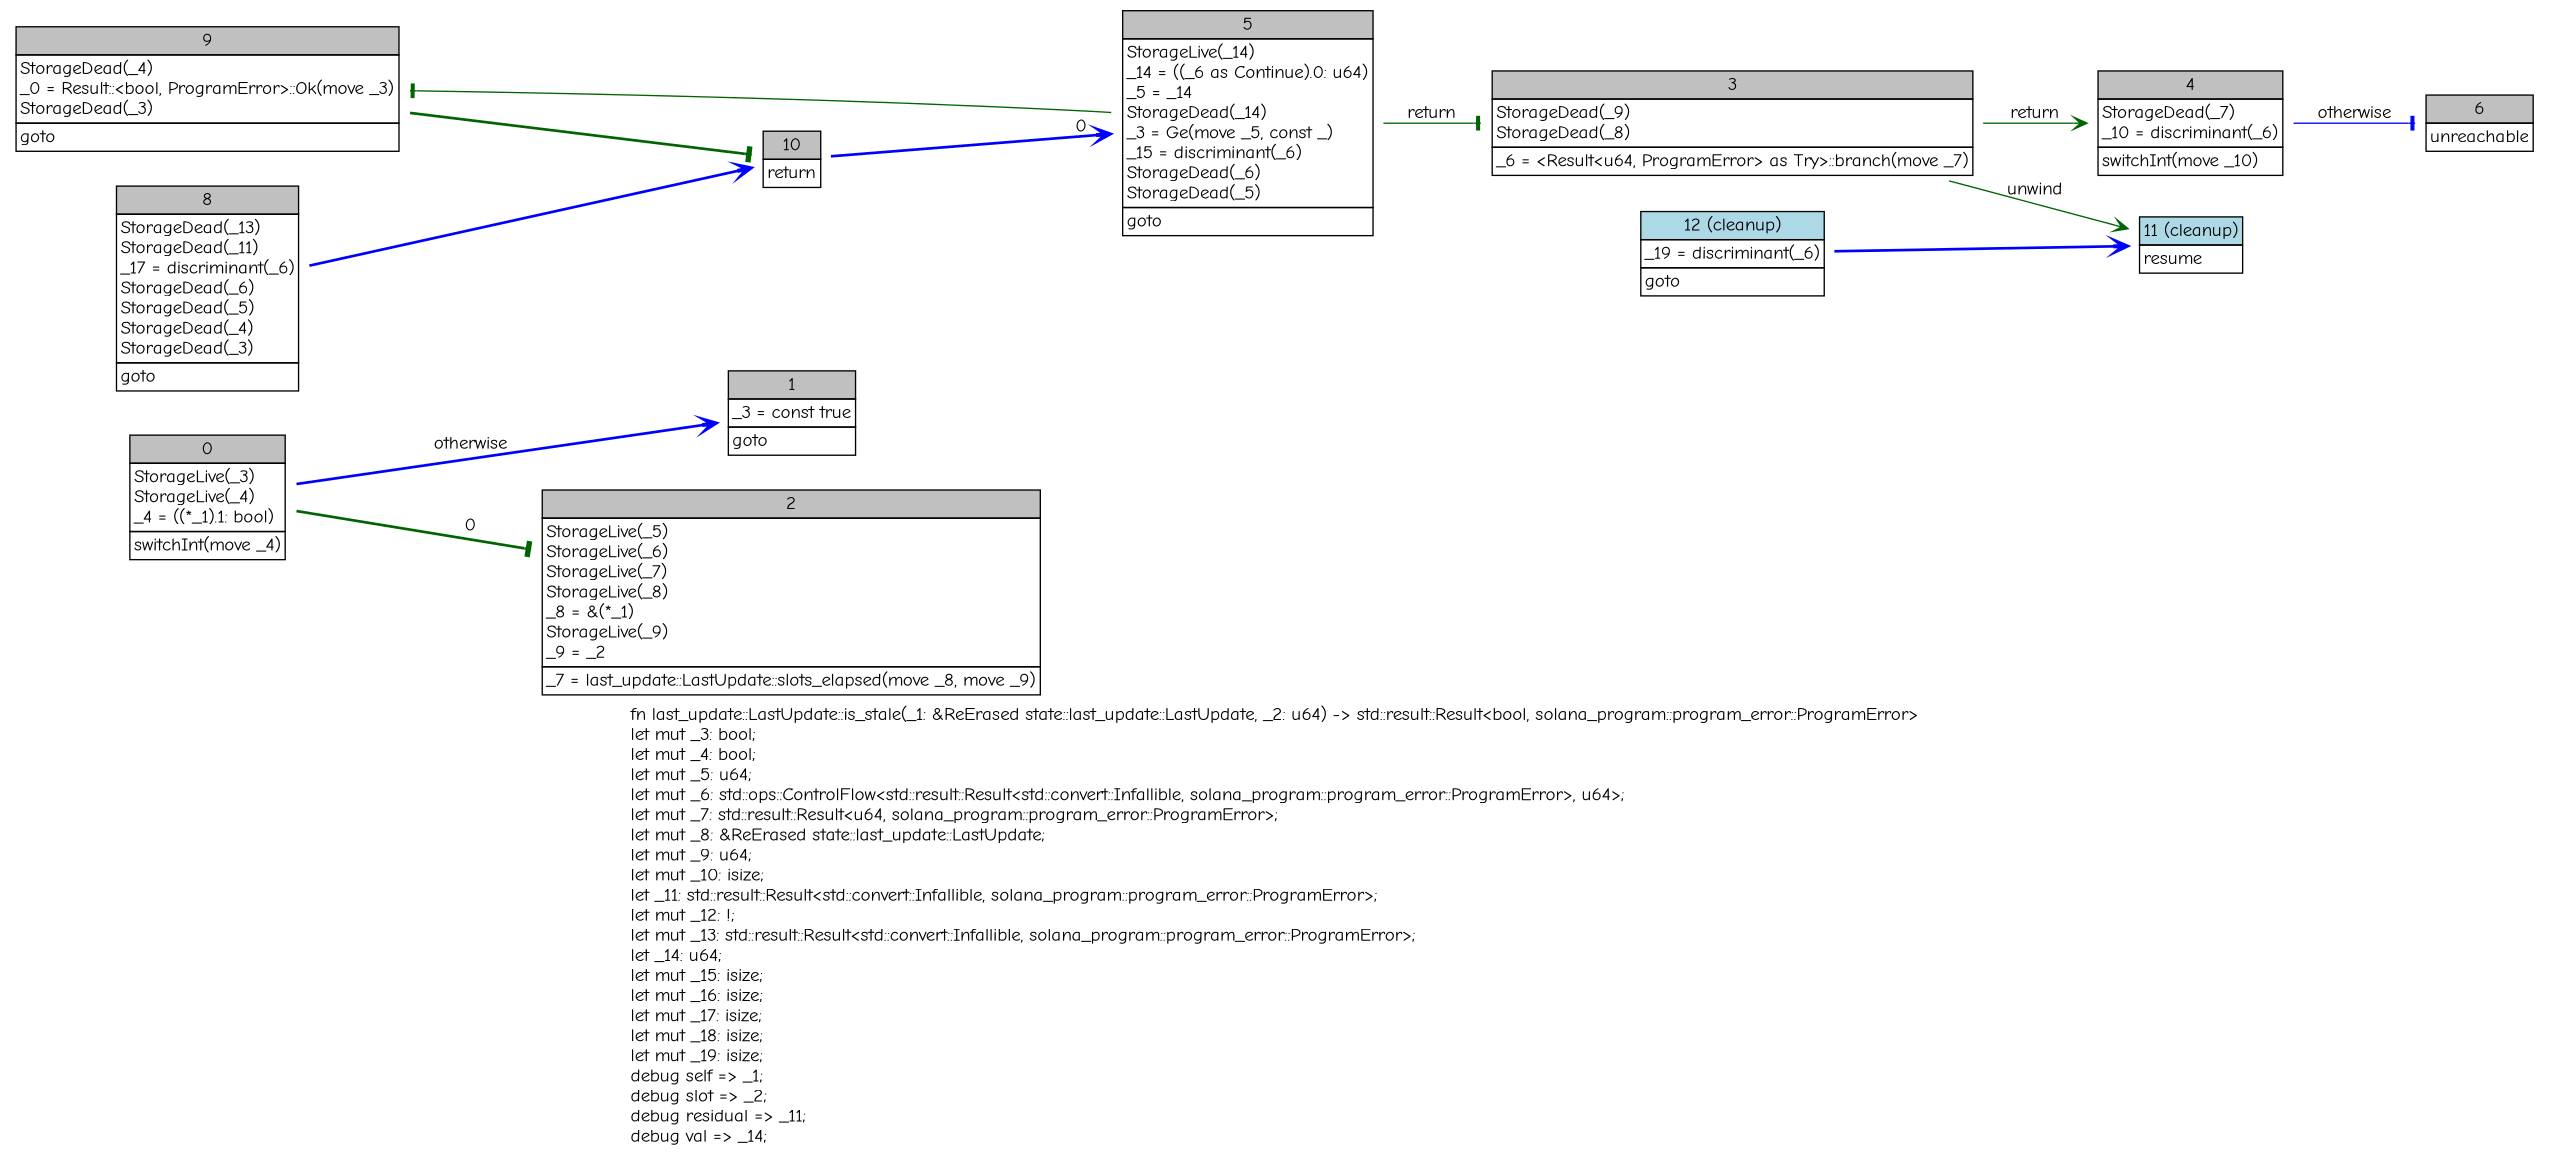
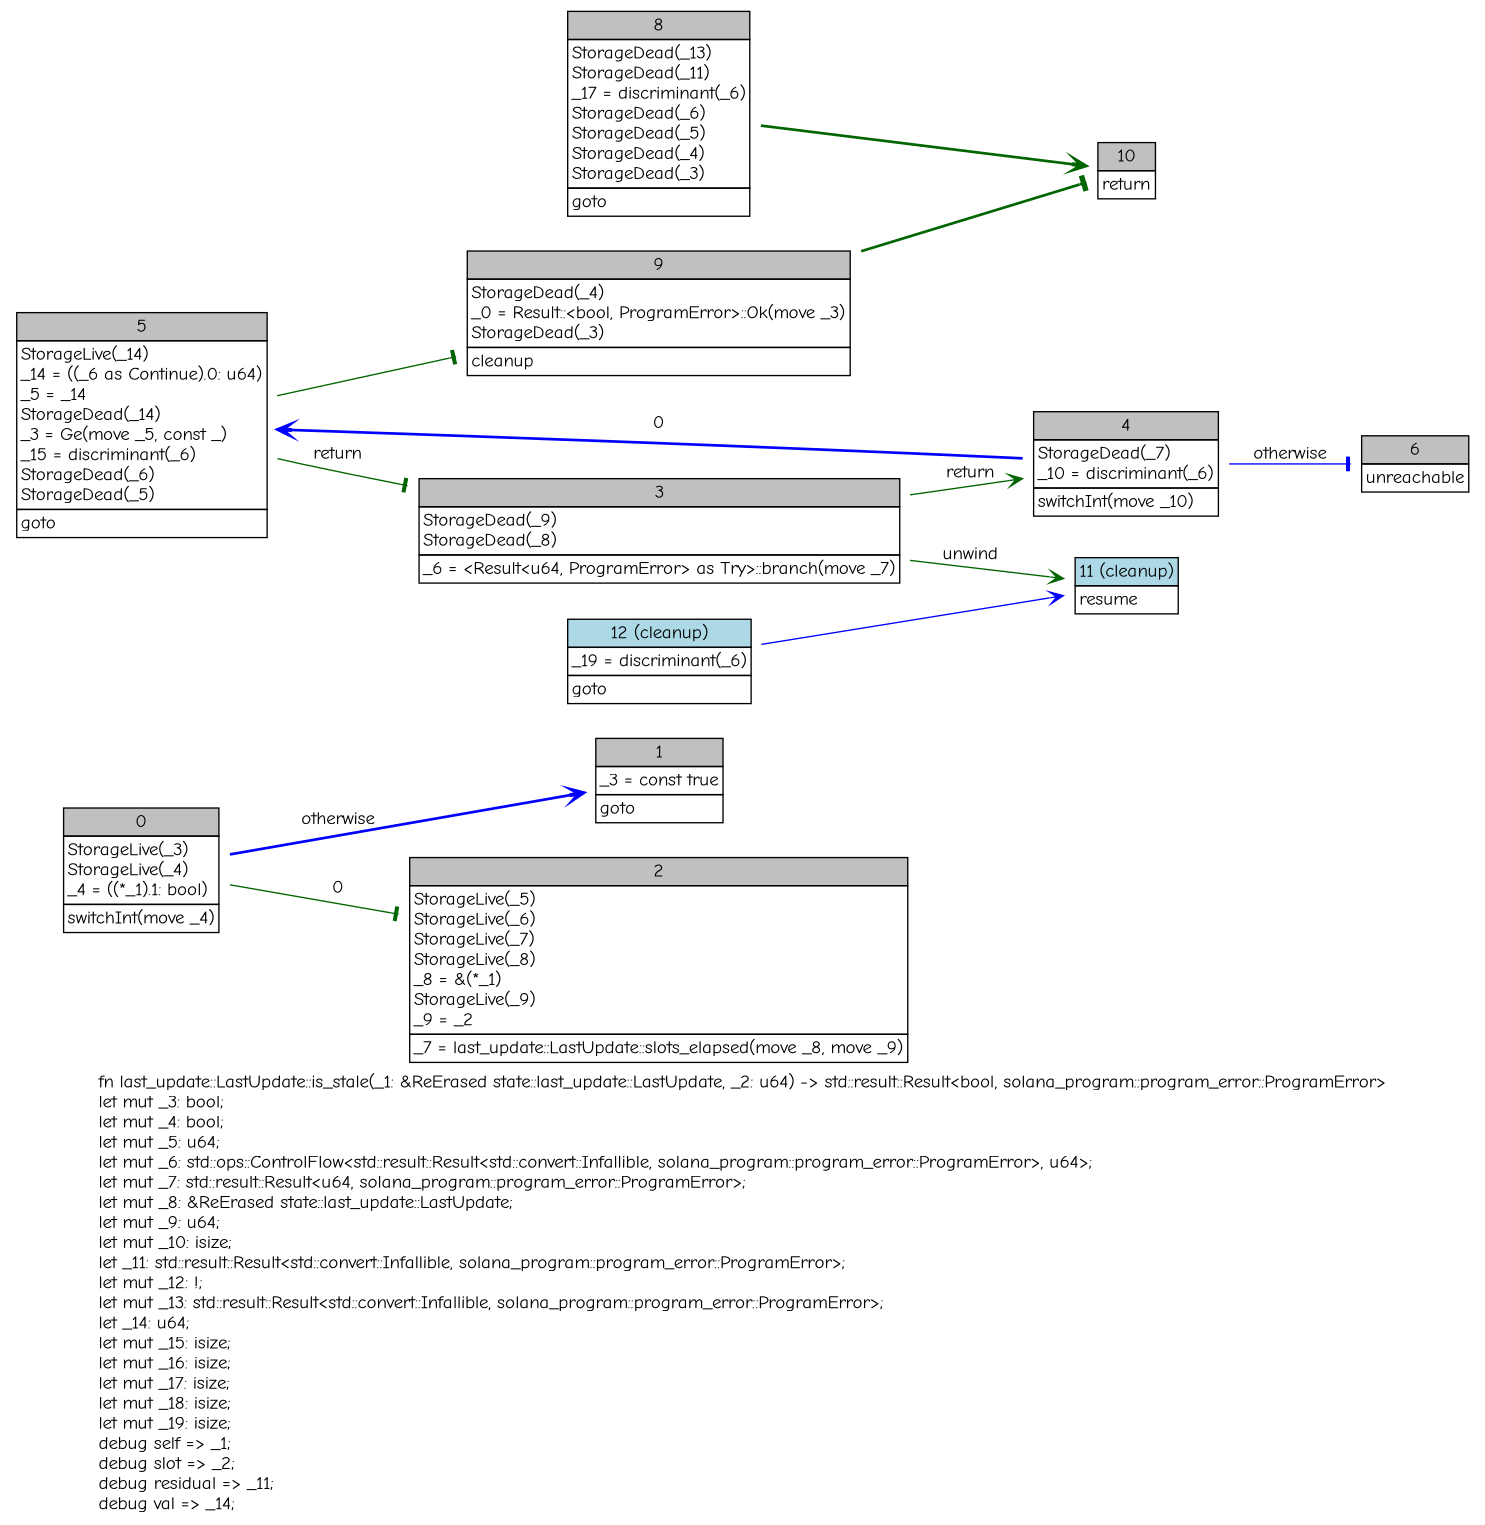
node "9": text "goto" -> "cleanup"
edge "10" -> "5": now "4" -> "5"
edge "8" -> "10": color blue -> darkgreen
edge "12 (cleanup)" -> "11 (cleanup)": style bold -> solid
edge "0" -> "2": style bold -> solid
